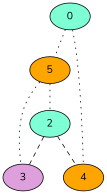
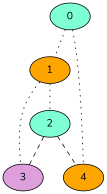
node "5": label "5" -> "1"
